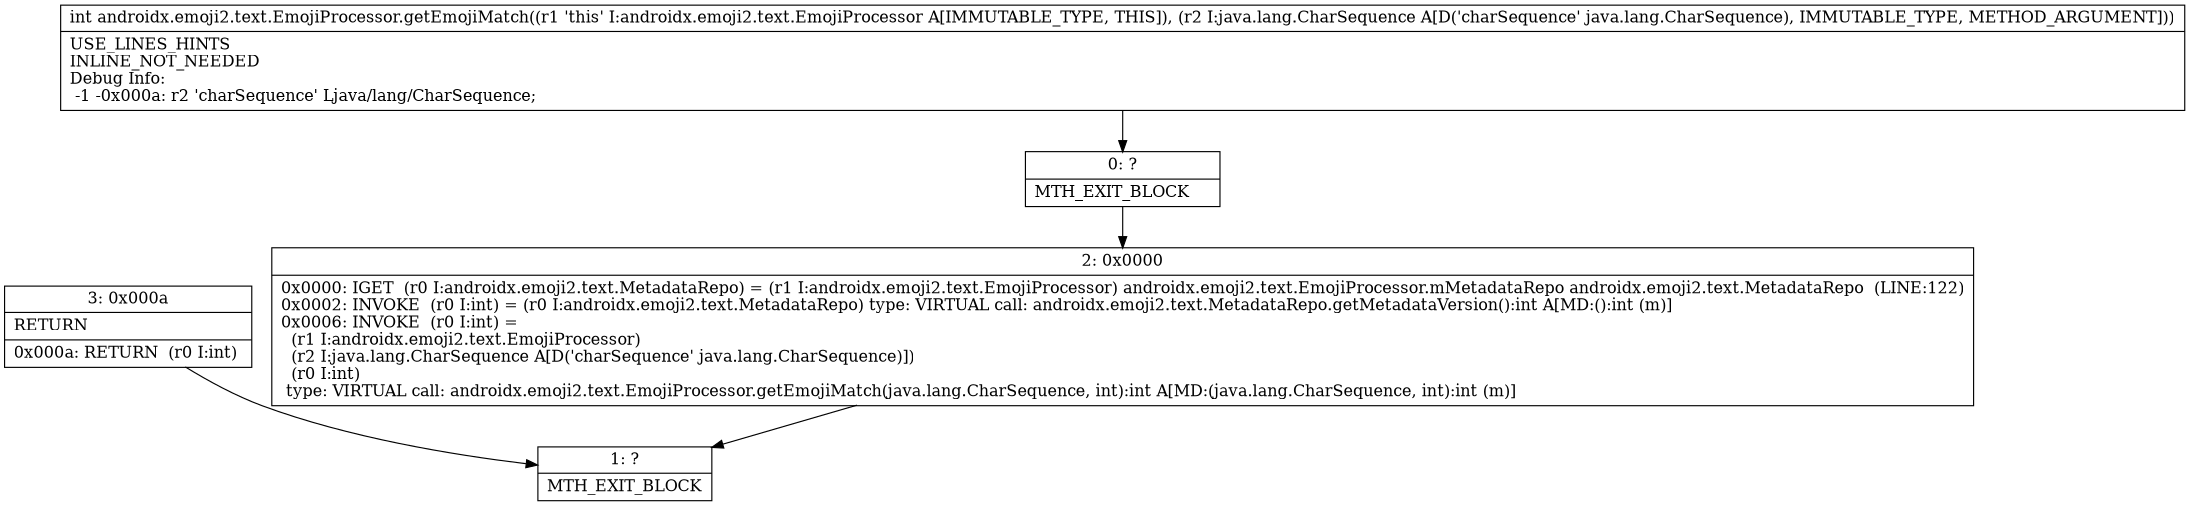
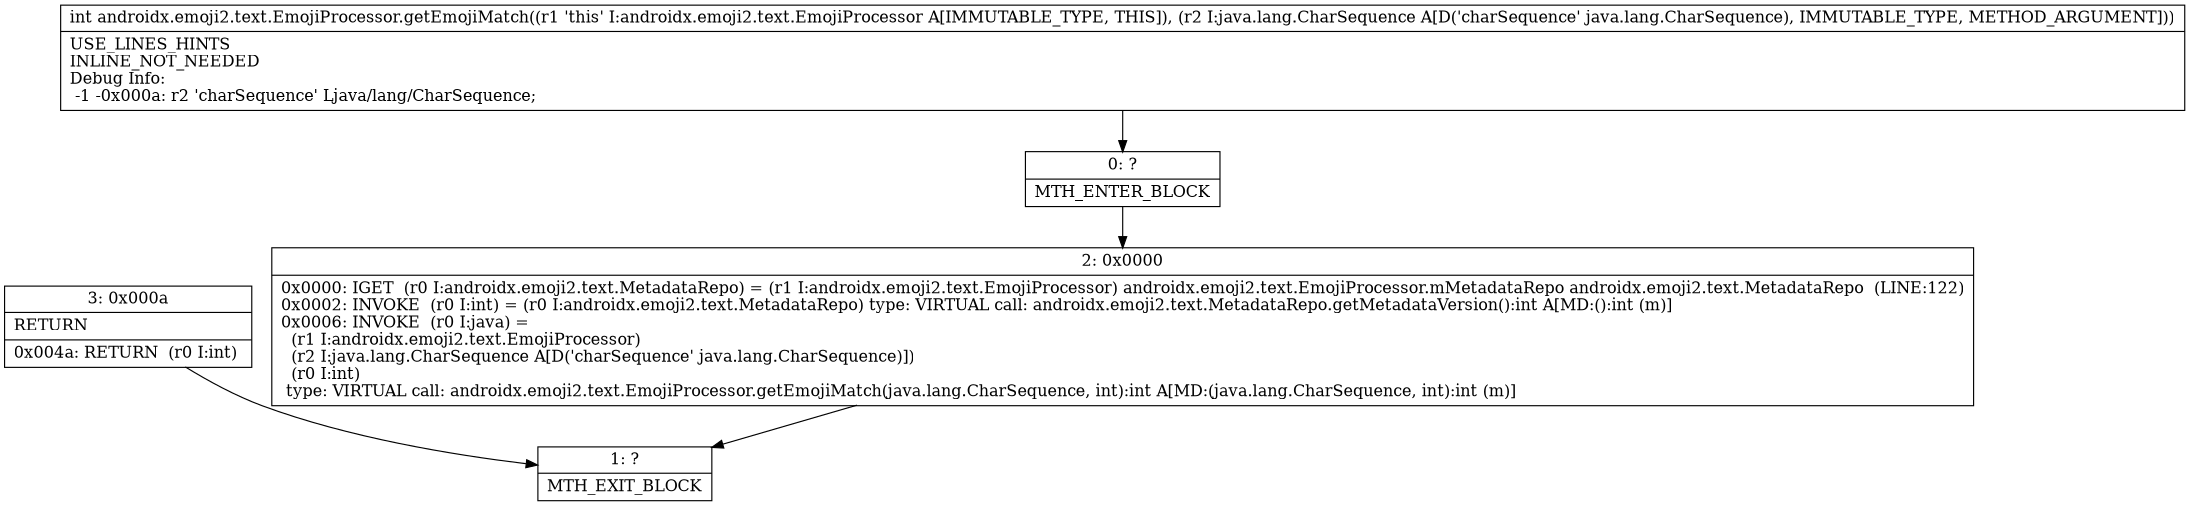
node "0: ?": text "MTH_EXIT_BLOCK" -> "MTH_ENTER_BLOCK"
node "2: 0x0000": text "0x0006: INVOKE  (r0 I:int) =" -> "0x0006: INVOKE  (r0 I:java) ="
node "3: 0x000a": text "0x000a: RETURN  (r0 I:int)" -> "0x004a: RETURN  (r0 I:int)"
